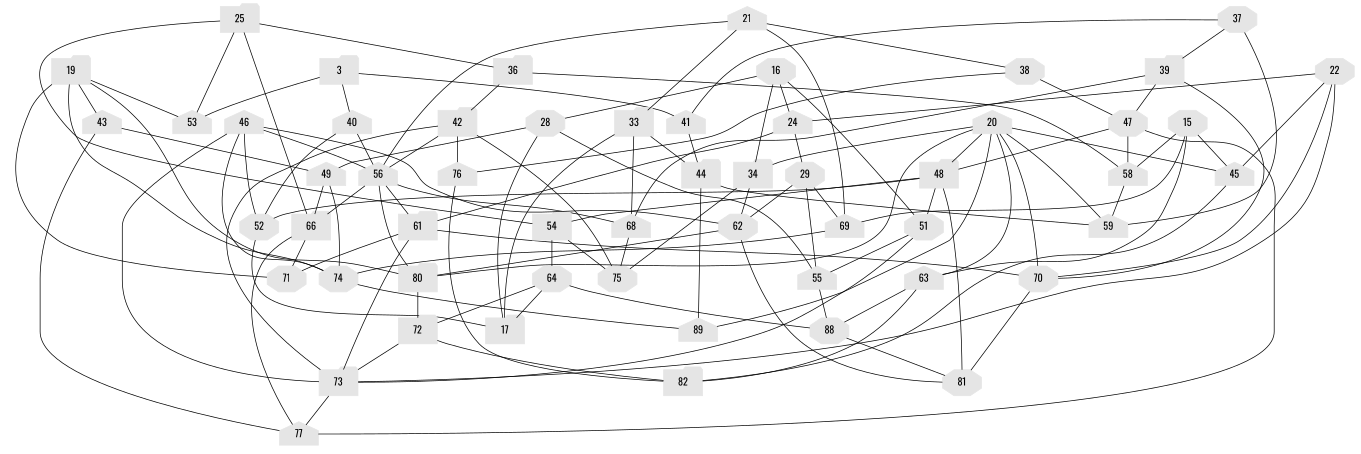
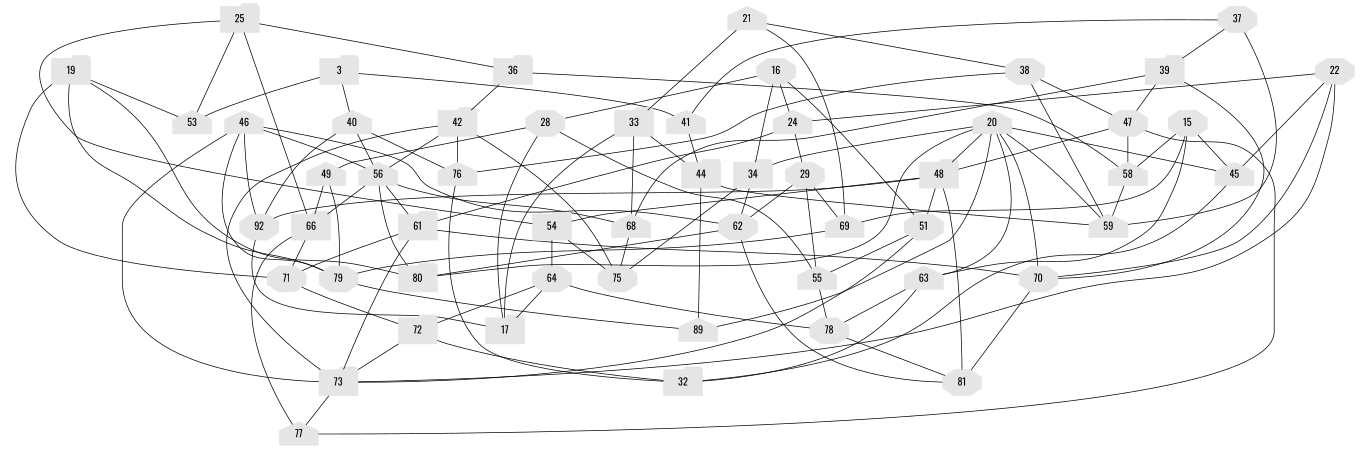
edge "21" -- "56": removed
node "43": removed
edge "40" -- "76": added
edge "38" -- "59": added
node "52": label "52" -> "92"
node "74": label "74" -> "79"
edge "80" -- "72": now "71" -- "72"
node "88": label "88" -> "78"
node "82": label "82" -> "32"
